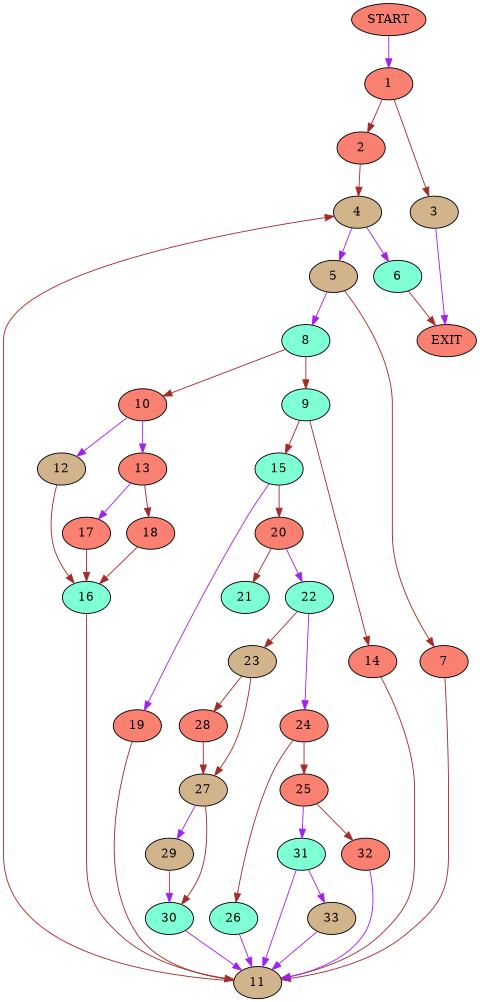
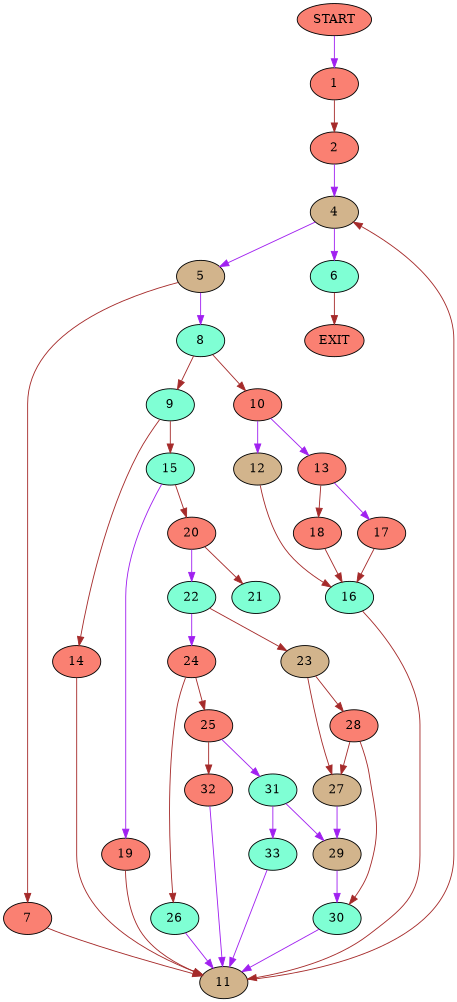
edge "2" -> "4": color brown -> purple
node "3": removed
edge "27" -> "30": now "28" -> "30"
edge "31" -> "11": now "31" -> "29"
node "33": fillcolor tan -> aquamarine
